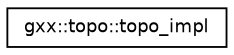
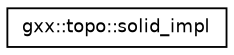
node "gxx::topo::topo_impl": label "gxx::topo::topo_impl" -> "gxx::topo::solid_impl"
